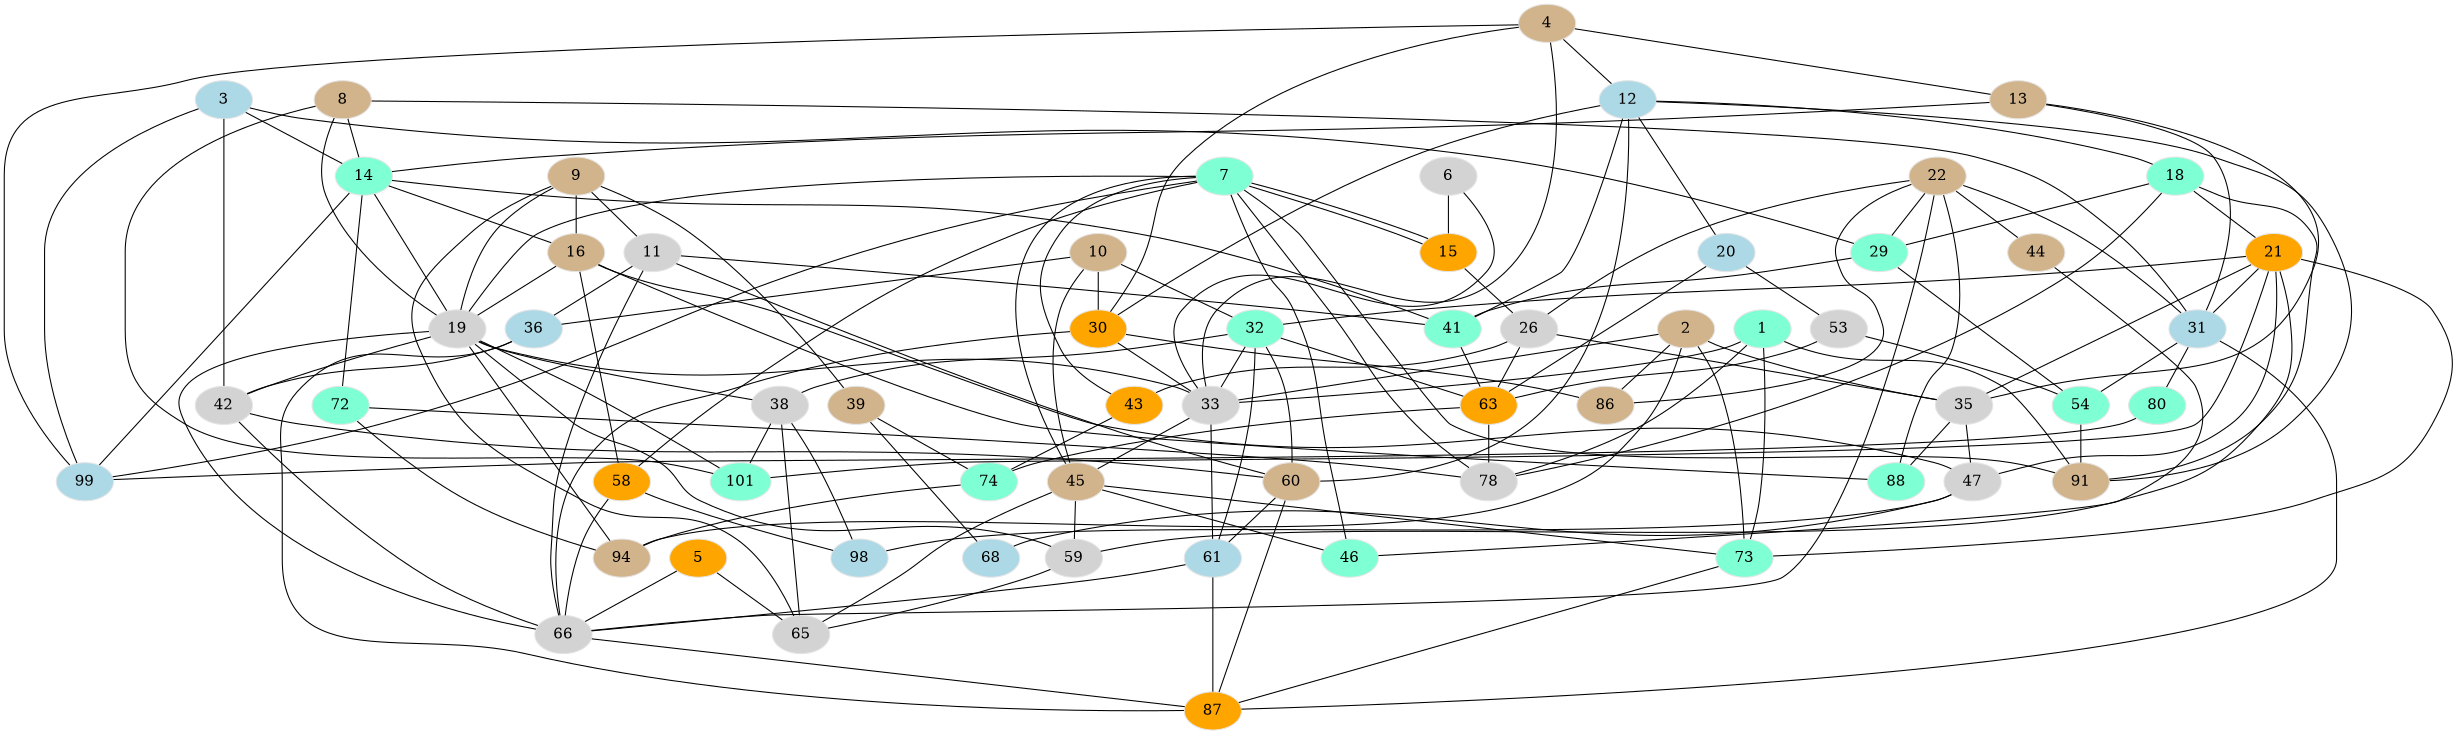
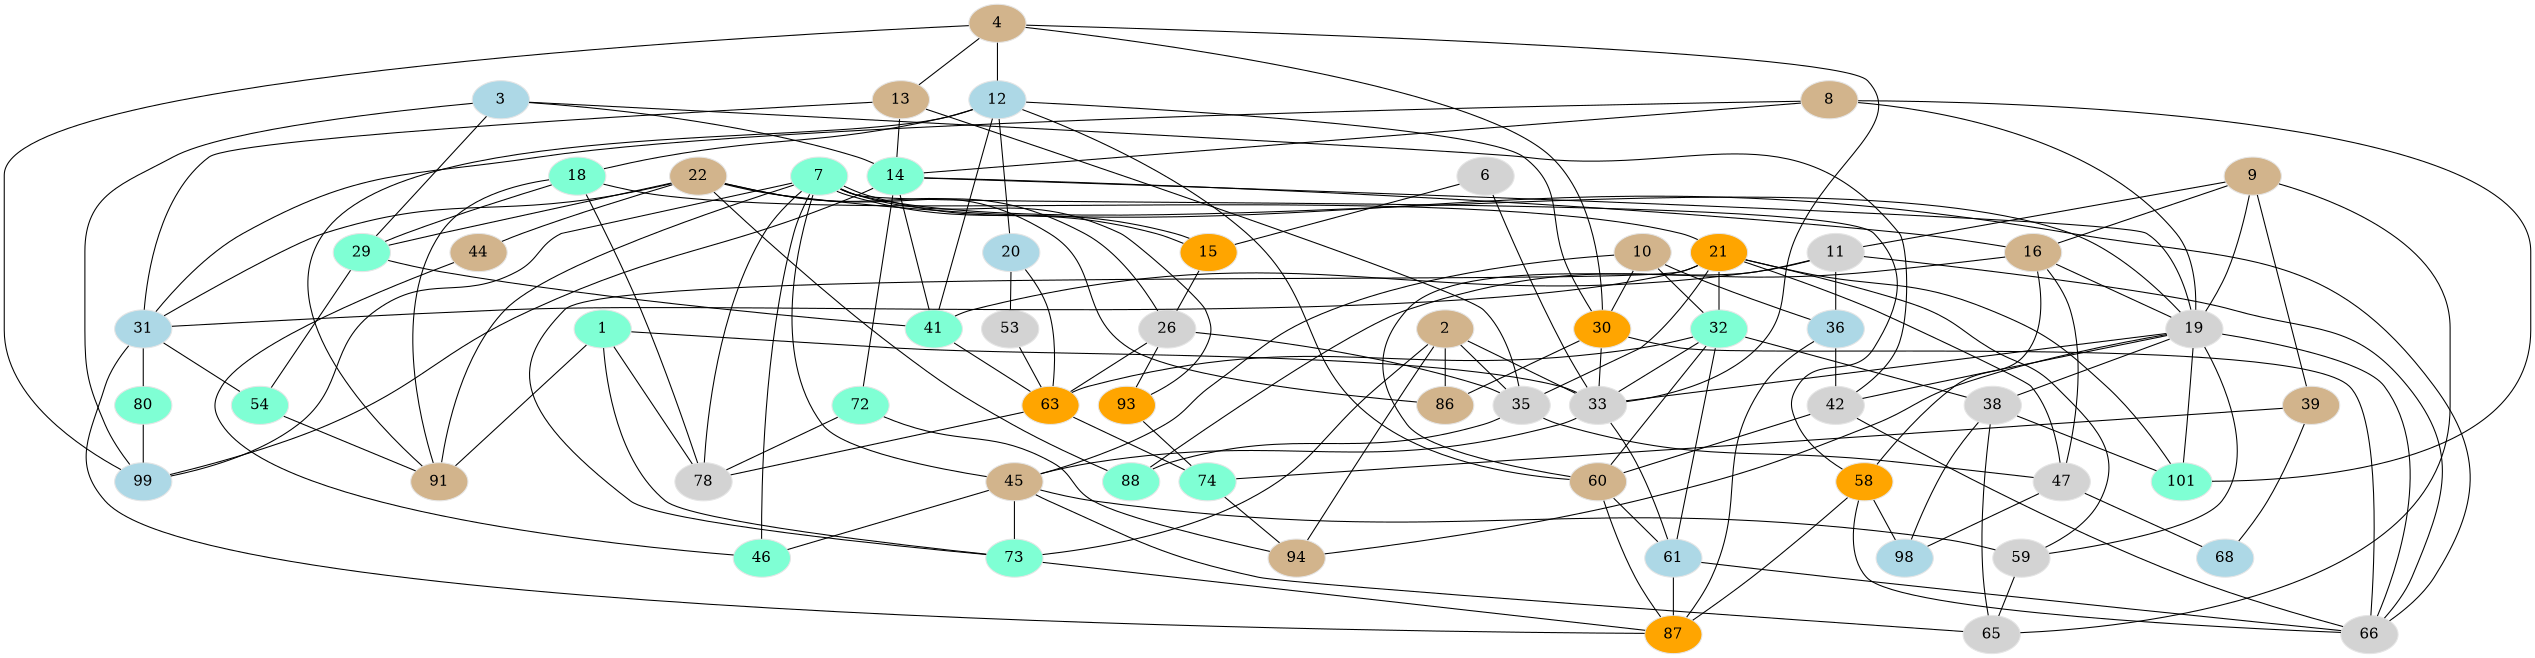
edge "53" -- "54": removed
node "43": label "43" -> "93"
node "5": removed
edge "66" -- "87": now "58" -- "87"
